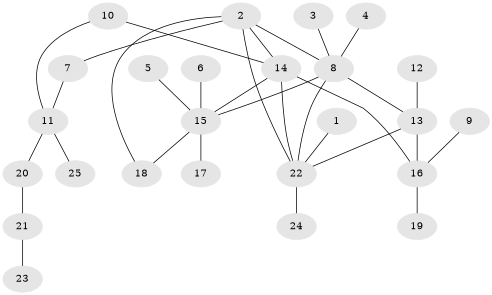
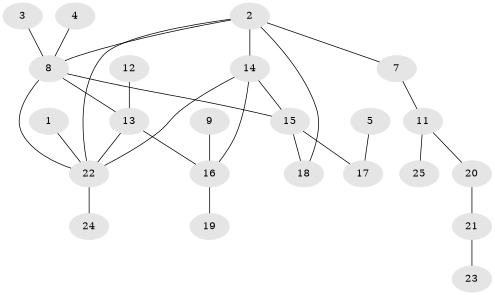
node "10": removed
node "6": removed
edge "5" -- "15": now "5" -- "17"
